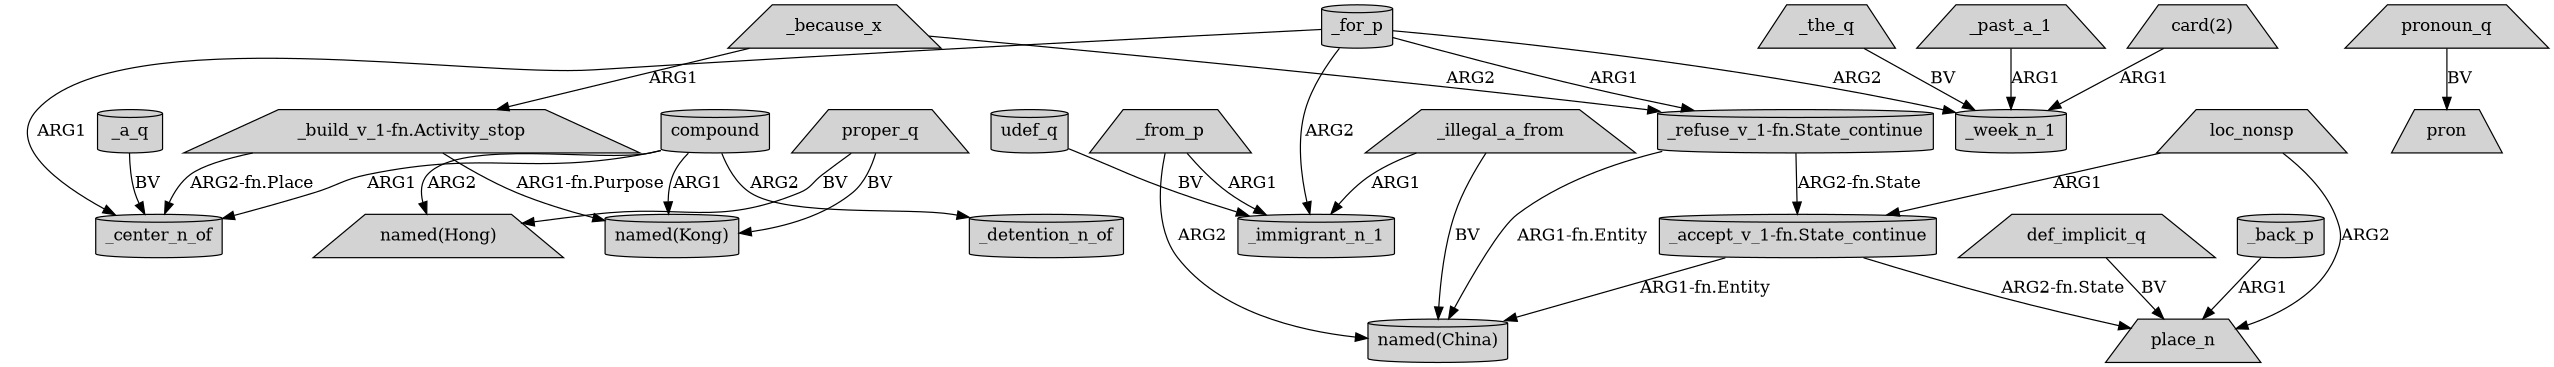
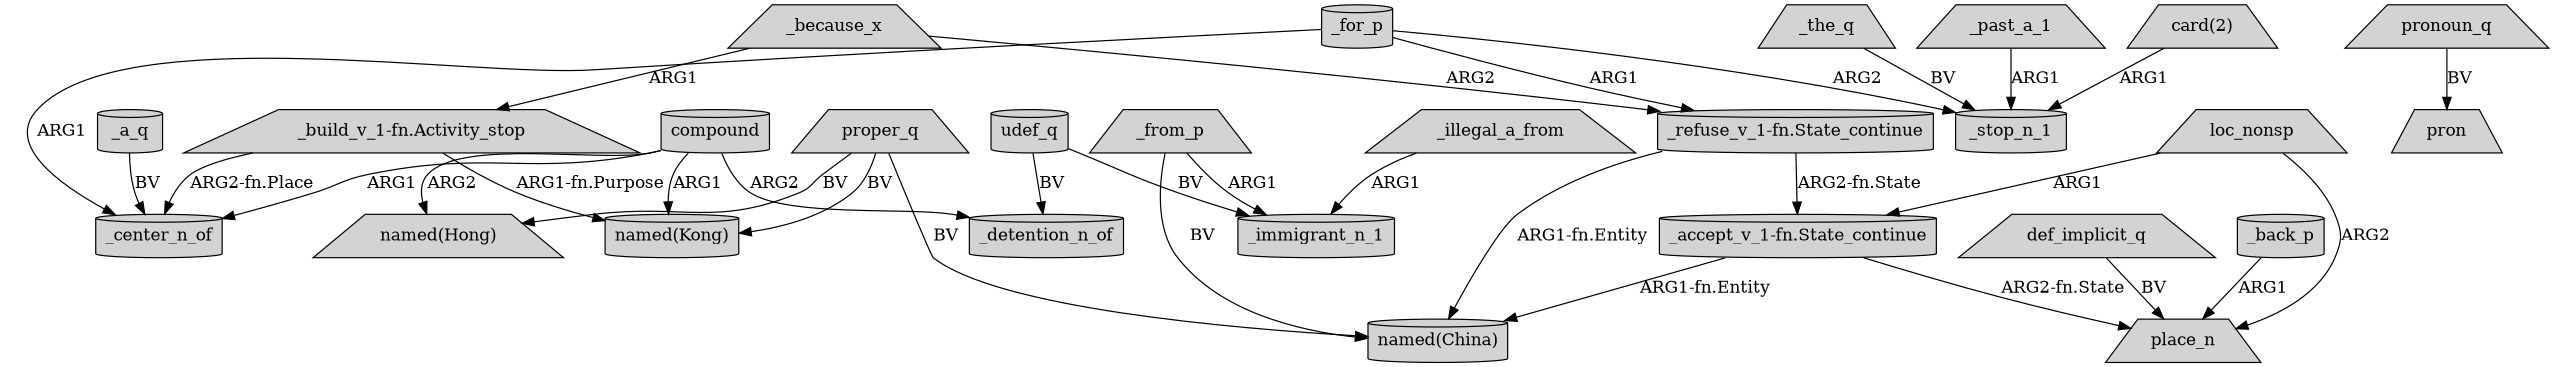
edge "_for_p" -> "_immigrant_n_1": removed, label "ARG2"
node "_week_n_1": label "_week_n_1" -> "_stop_n_1"
edge "udef_q" -> "_detention_n_of": added, label "BV"
edge "_illegal_a_from" -> "named(China)": now "proper_q" -> "named(China)"
edge "_from_p" -> "named(China)": label "ARG2" -> "BV"
